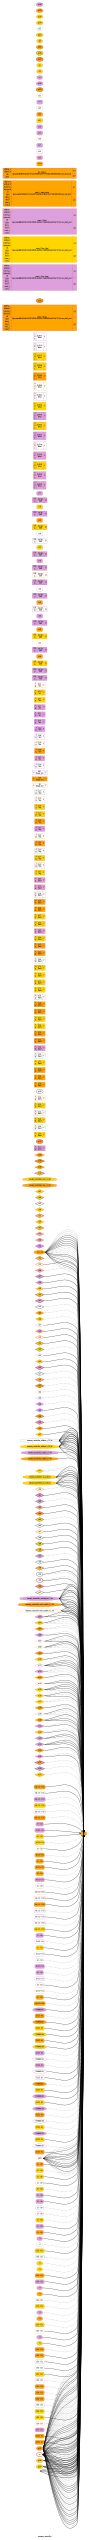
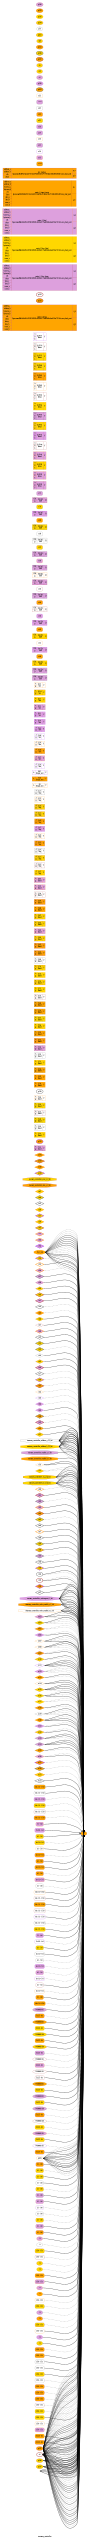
node "p243": added
node "n49": color darkorange -> gray40
node "n76": added
edge "n46" -> "0": style dashed -> bold
node "n128": fillcolor plum -> orange
node "n132": added
